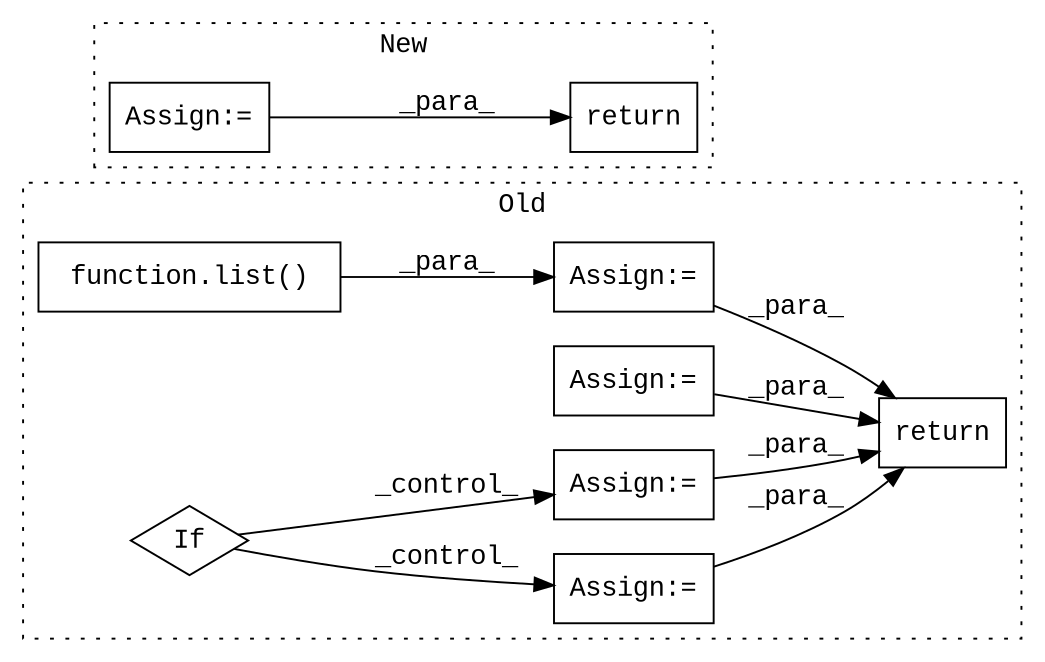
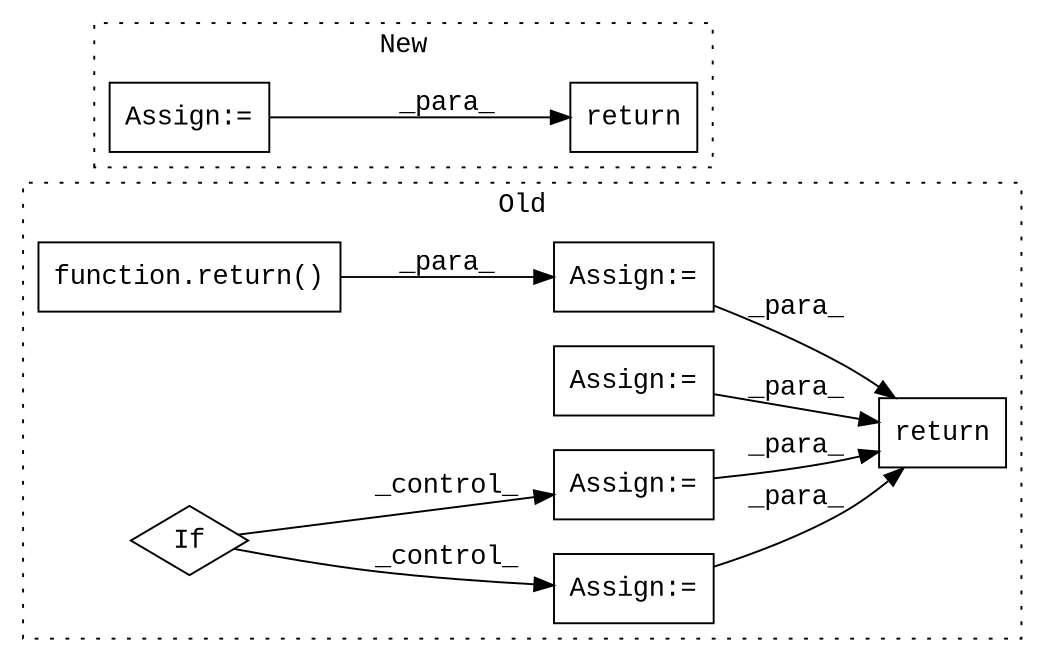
node "function.list()": label "function.list()" -> "function.return()"
